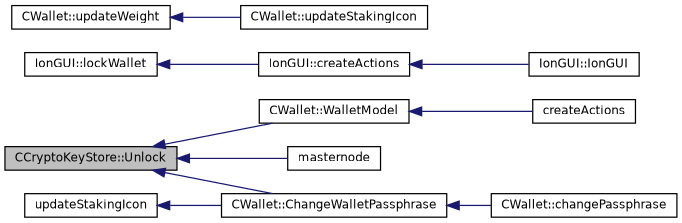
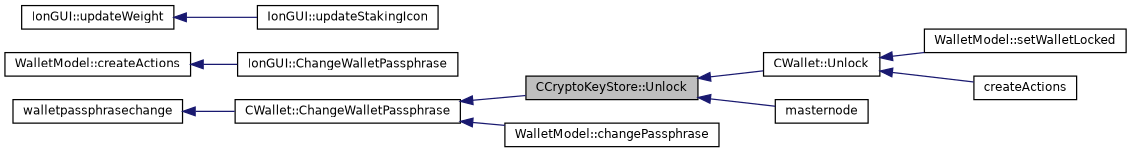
node "CWallet::updateWeight": label "CWallet::updateWeight" -> "IonGUI::updateWeight"
node "CWallet::updateStakingIcon": label "CWallet::updateStakingIcon" -> "IonGUI::updateStakingIcon"
node "WalletModel::setWalletLocked": added
node "IonGUI::lockWallet": removed
node "IonGUI::createActions": label "IonGUI::createActions" -> "WalletModel::createActions"
node "IonGUI::IonGUI": label "IonGUI::IonGUI" -> "IonGUI::ChangeWalletPassphrase"
node "CWallet::WalletModel": label "CWallet::WalletModel" -> "CWallet::Unlock"
edge "CWallet::ChangeWalletPassphrase" -> "CCryptoKeyStore::Unlock": reversed
node "updateStakingIcon": label "updateStakingIcon" -> "walletpassphrasechange"
node "CWallet::changePassphrase": label "CWallet::changePassphrase" -> "WalletModel::changePassphrase"
